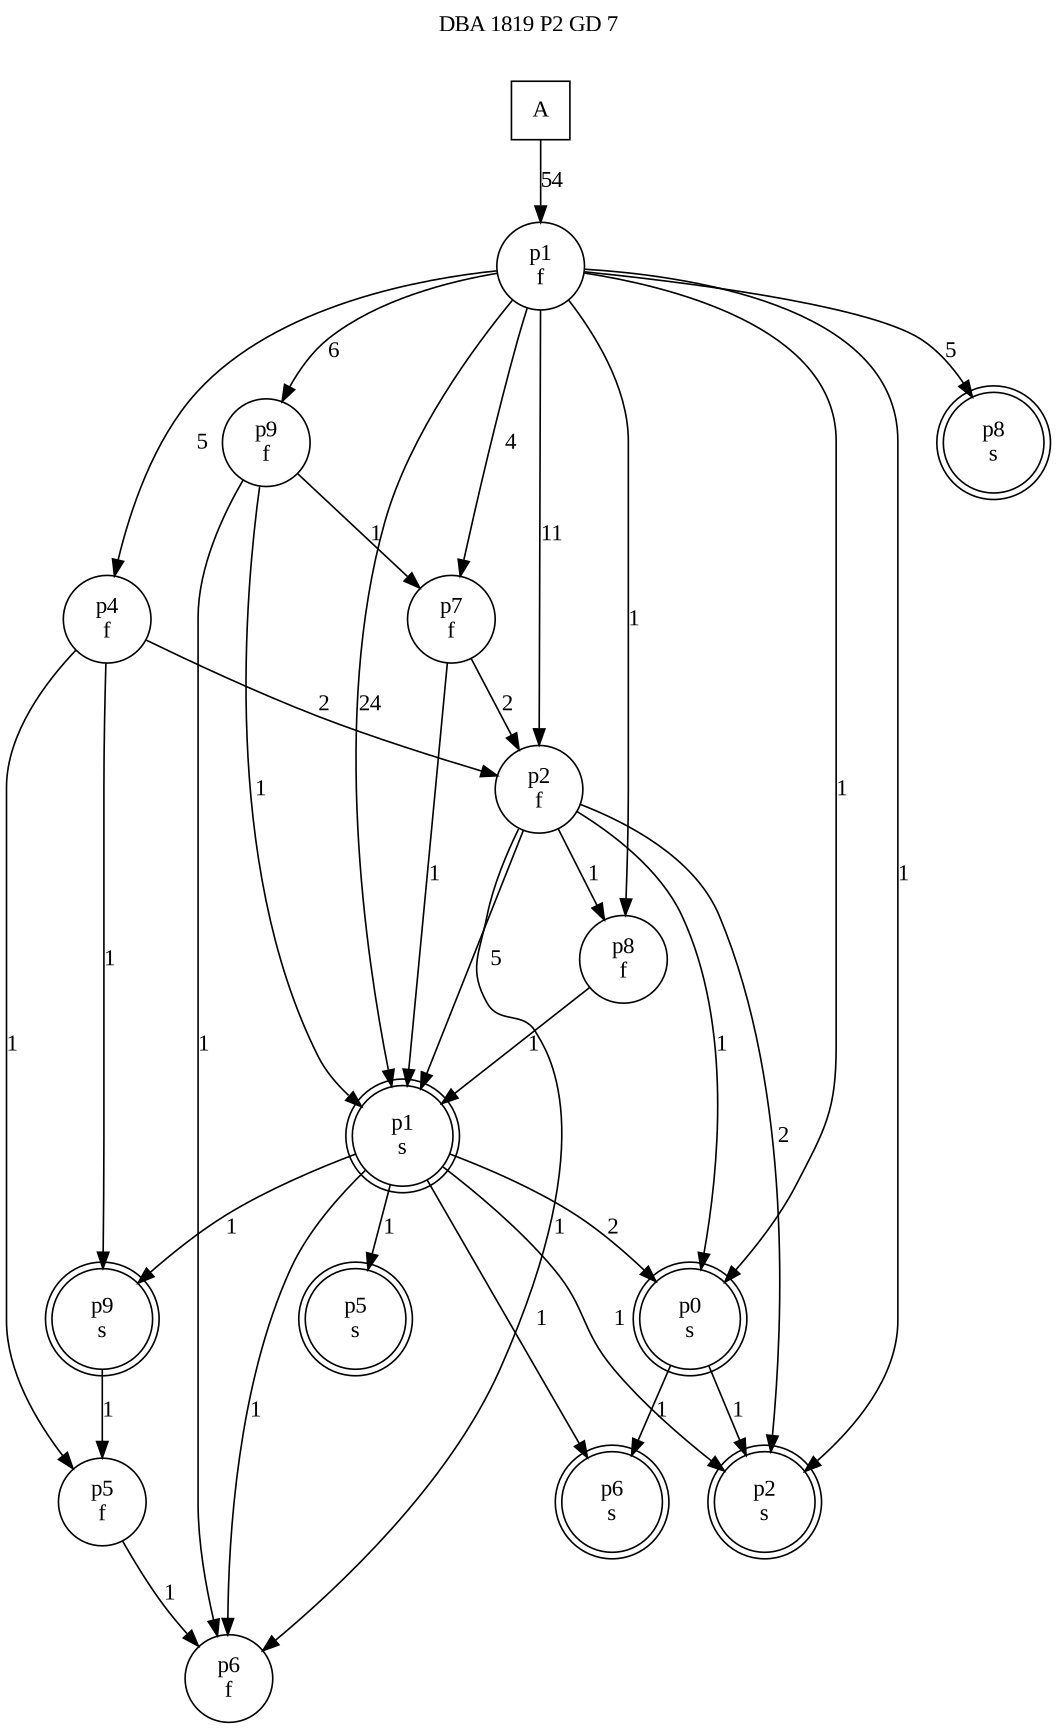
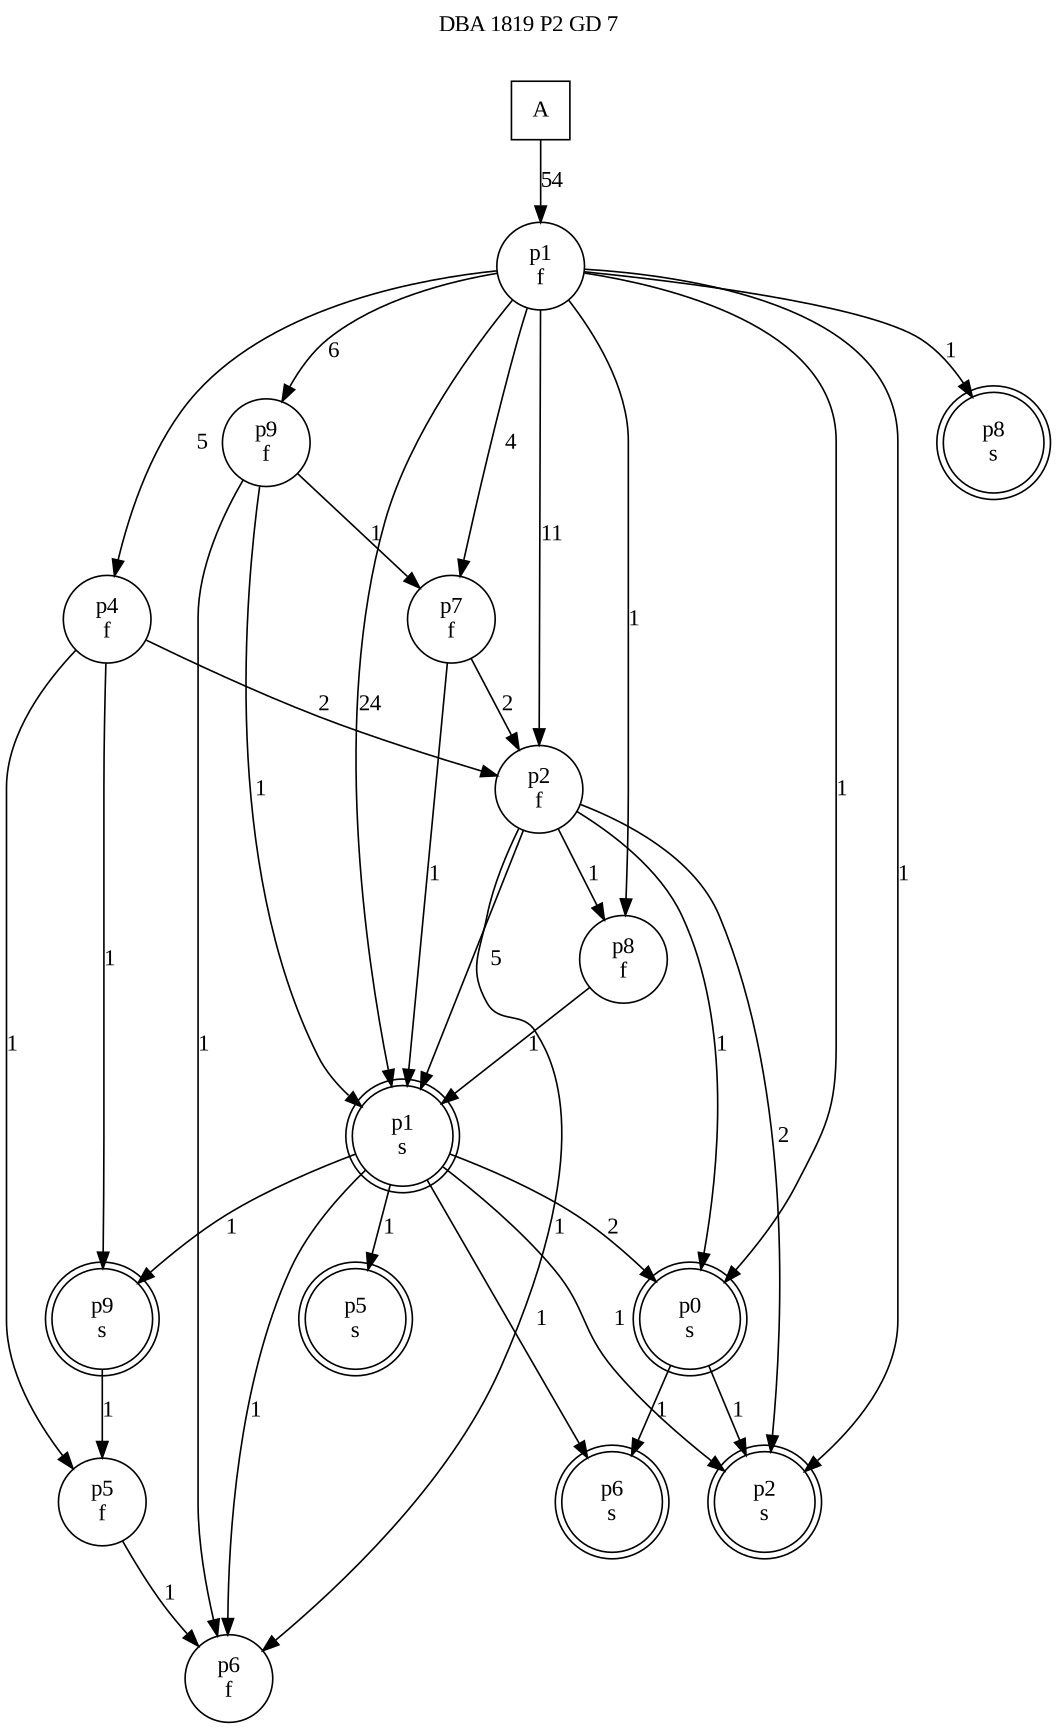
edge "p1 f" -> "p8 s": label "5" -> "1"
